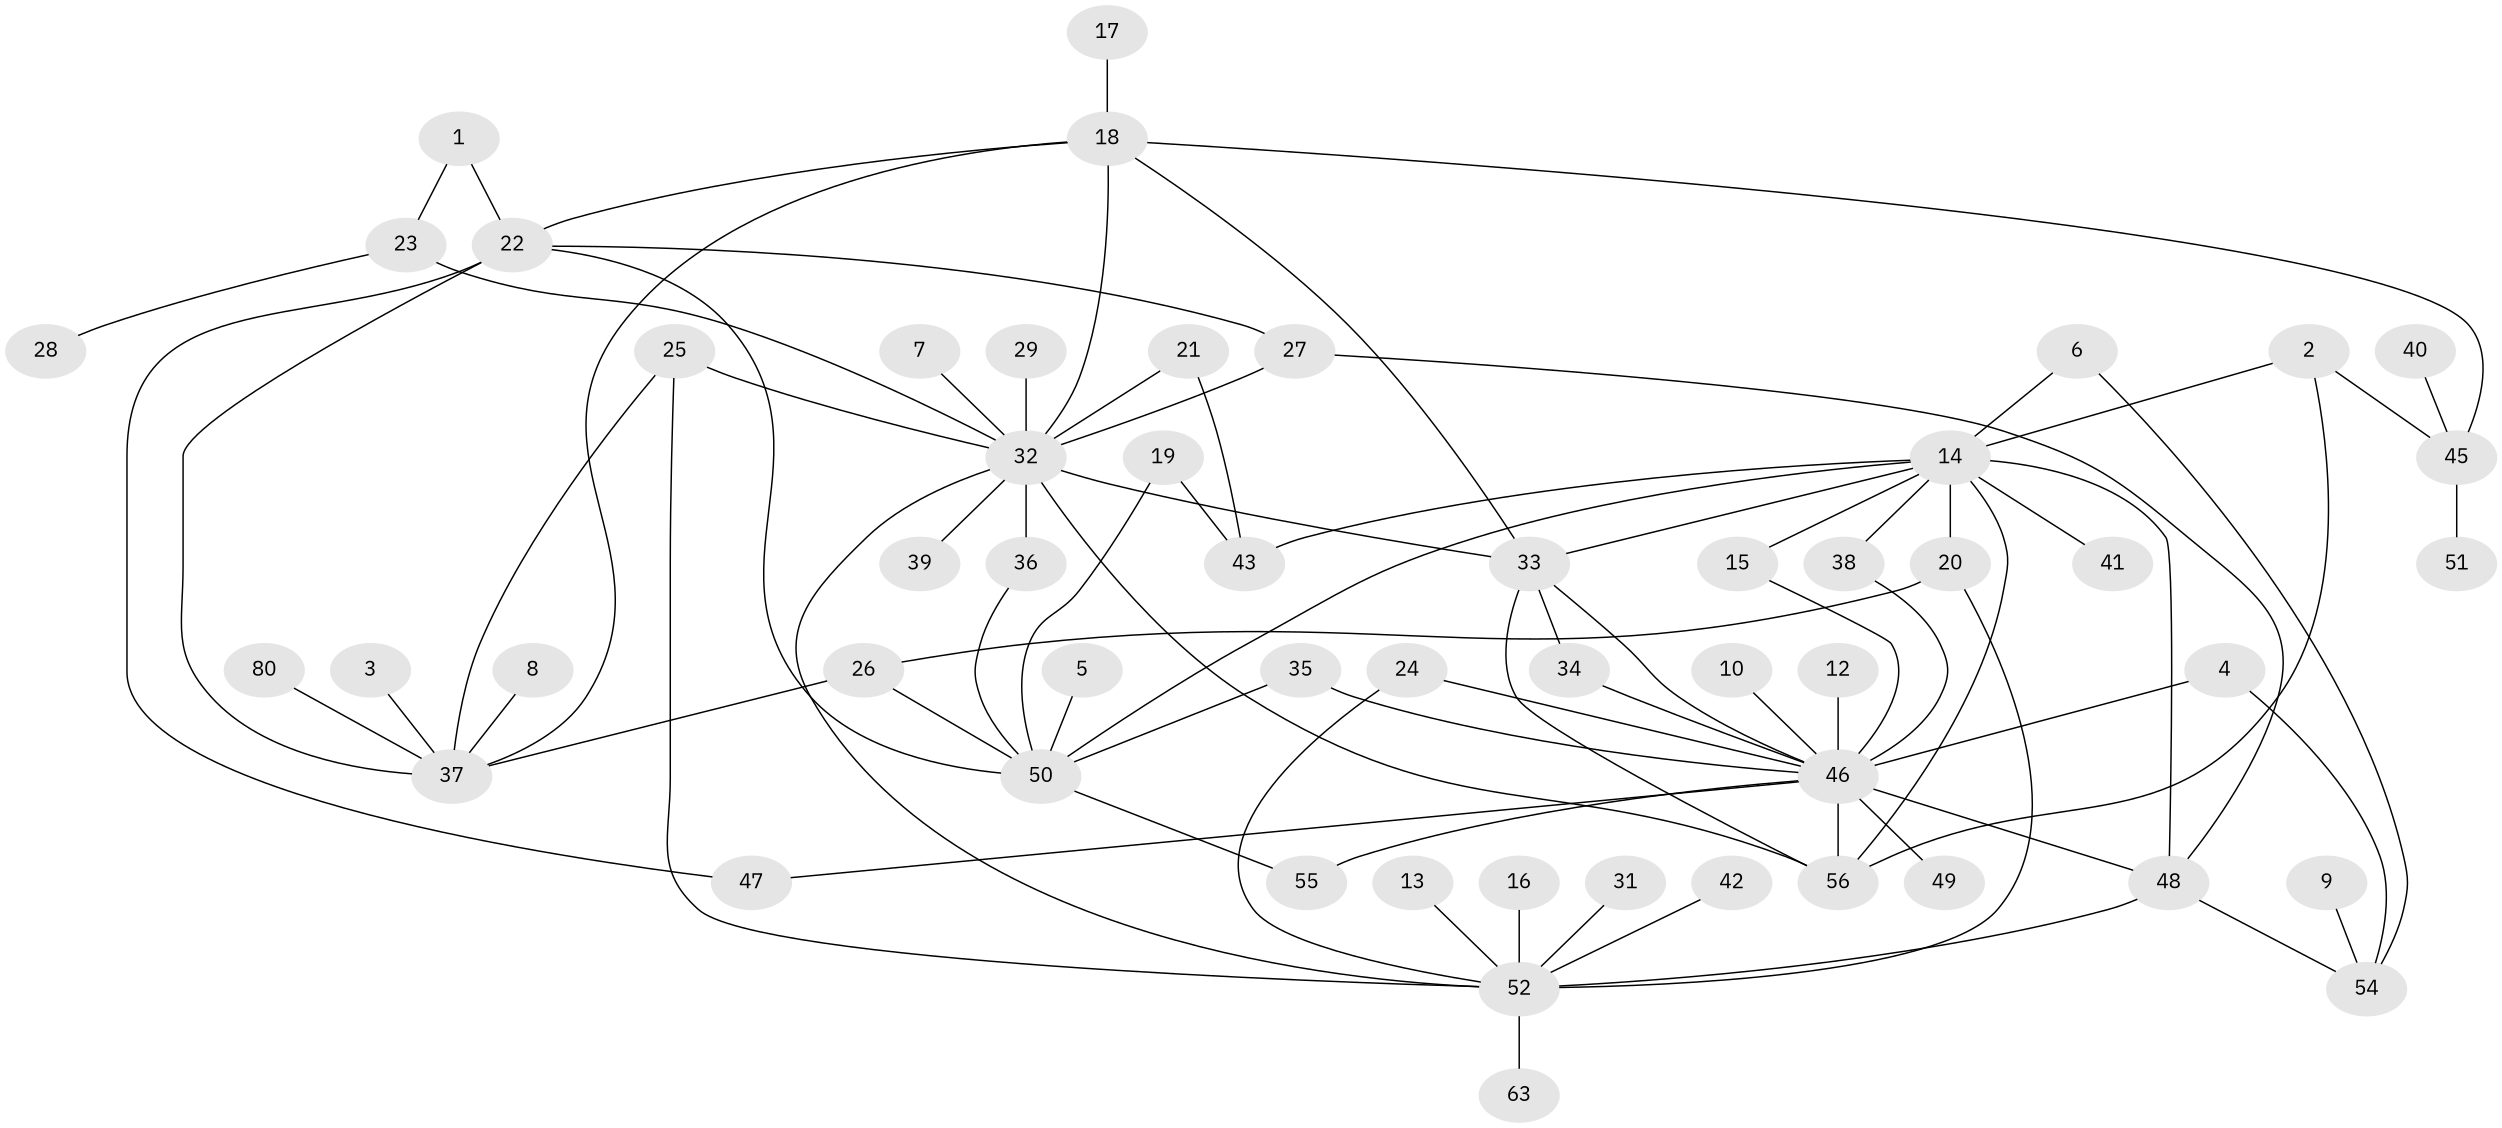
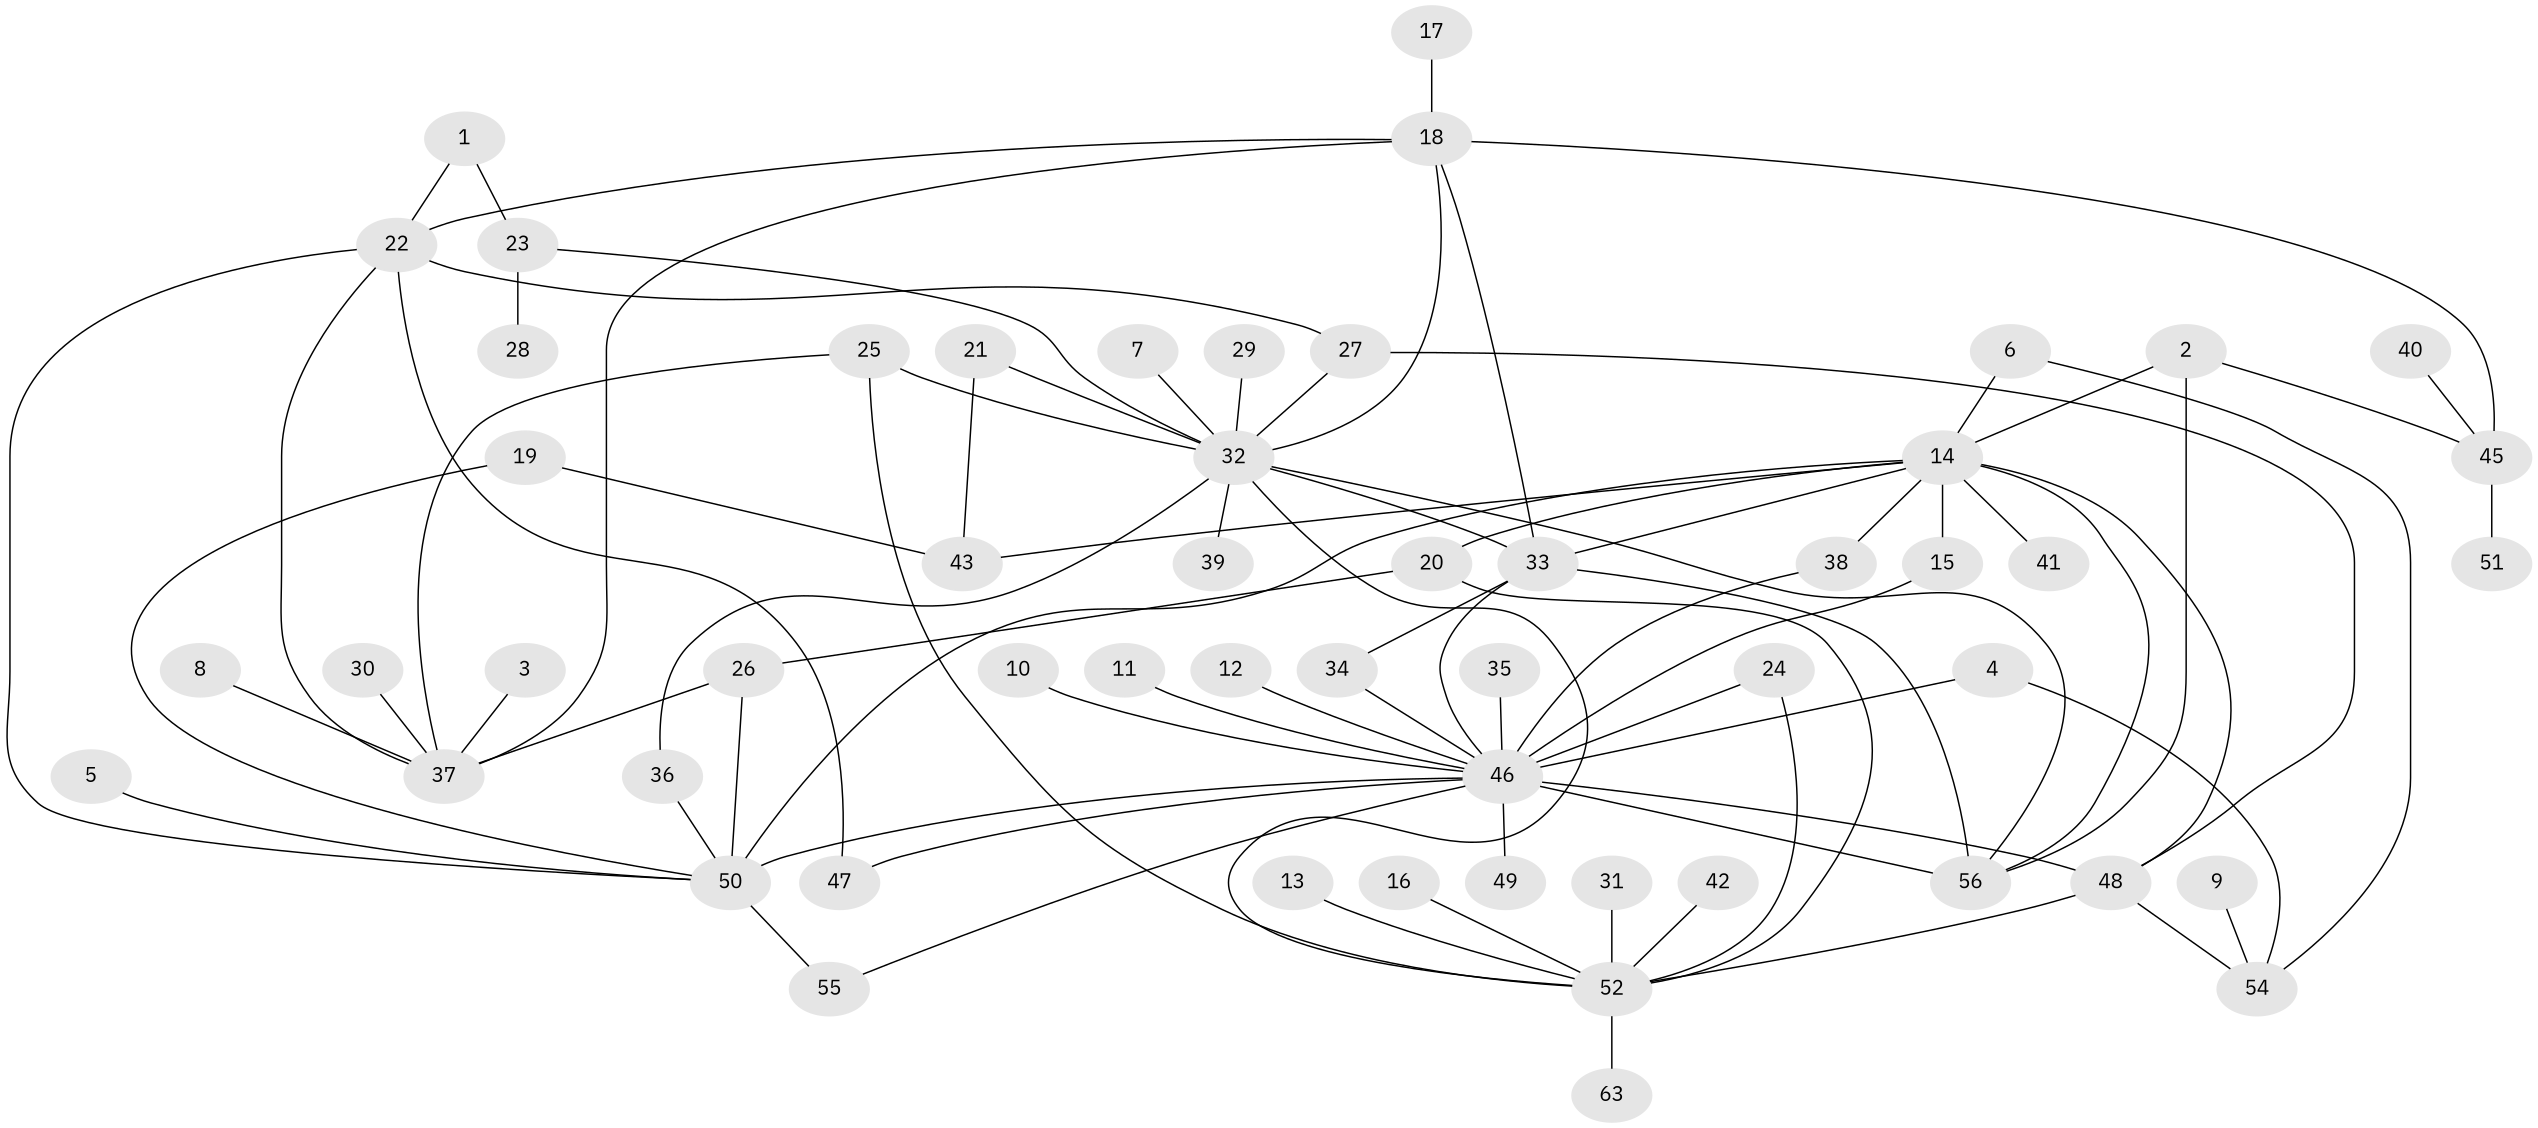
node "80": label "80" -> "30"
node "11": added
edge "35" -- "50": now "46" -- "50"
